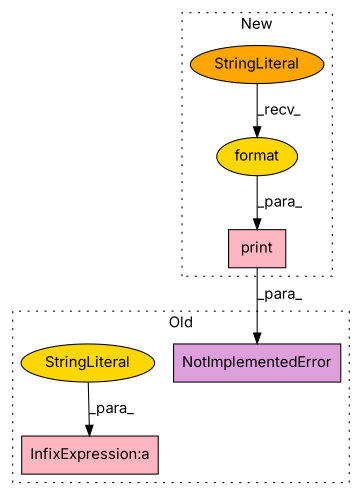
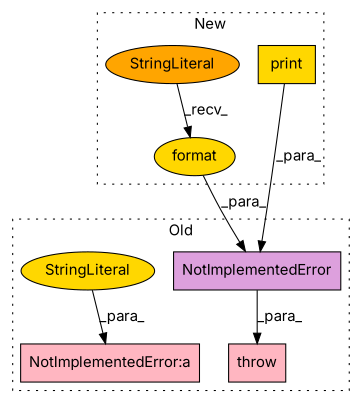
edge "format" -> "print": now "format" -> "NotImplementedError"
node "print": fillcolor lightpink -> gold
node "throw": added
node "InfixExpression:a": label "InfixExpression:a" -> "NotImplementedError:a"
